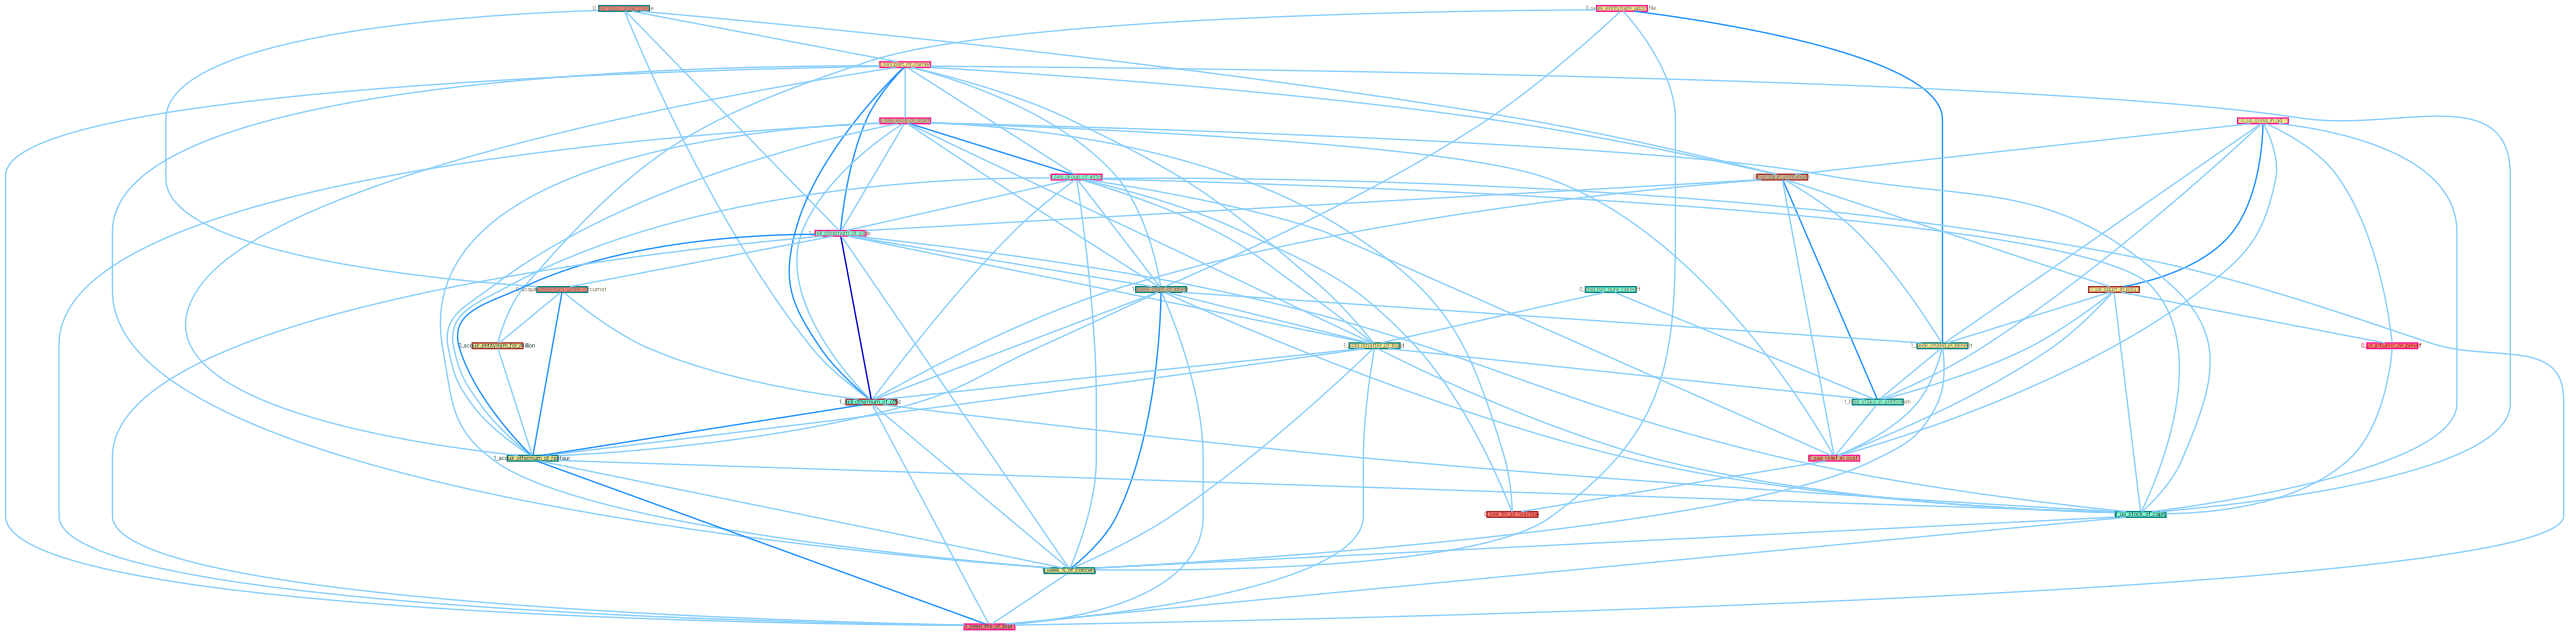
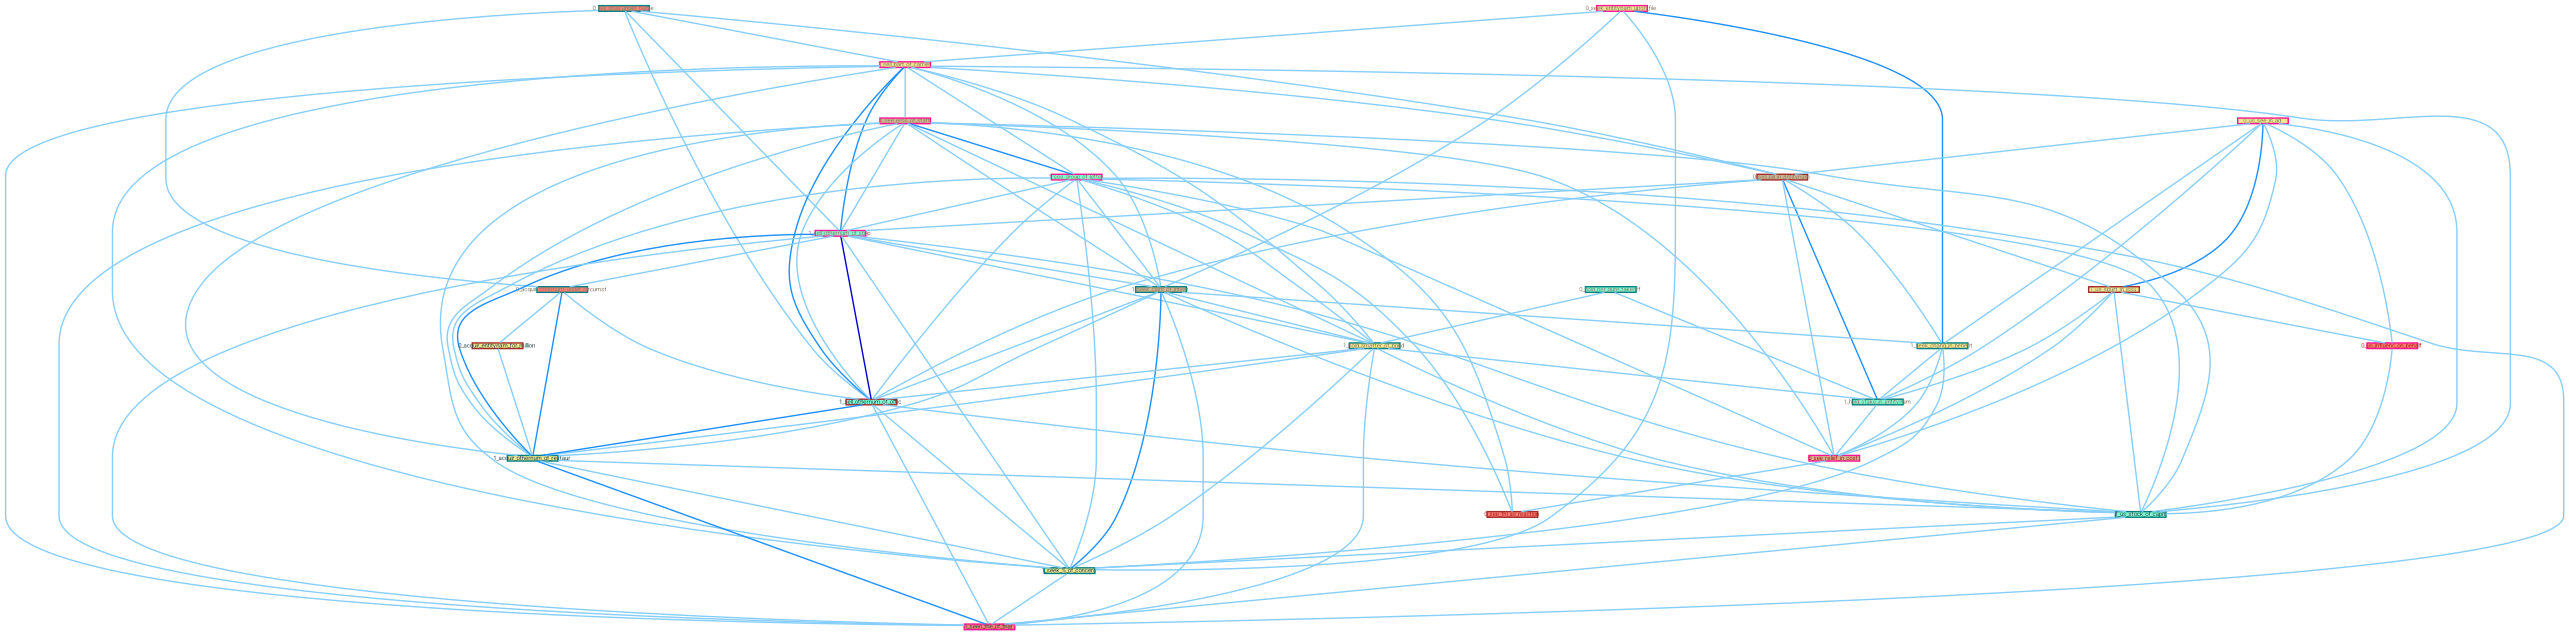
edge "0_seek_entitynam_upon_file" -- "0_acquir_entitynam_for_million": now "0_seek_entitynam_upon_file" -- "1_sell_part_of_carrier"
node "0_us_song_in_ad": label "0_us_song_in_ad" -> "0_us_see_in_ad"
edge "1_us_spurt_in_issu" -- "1_seek_chang_in_benefit": removed
